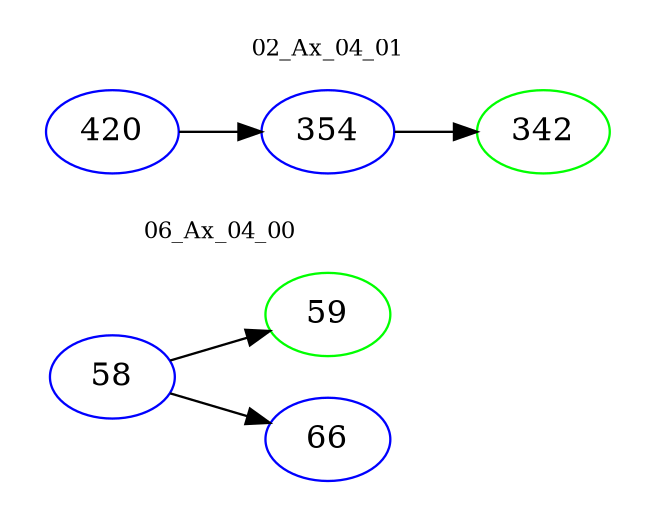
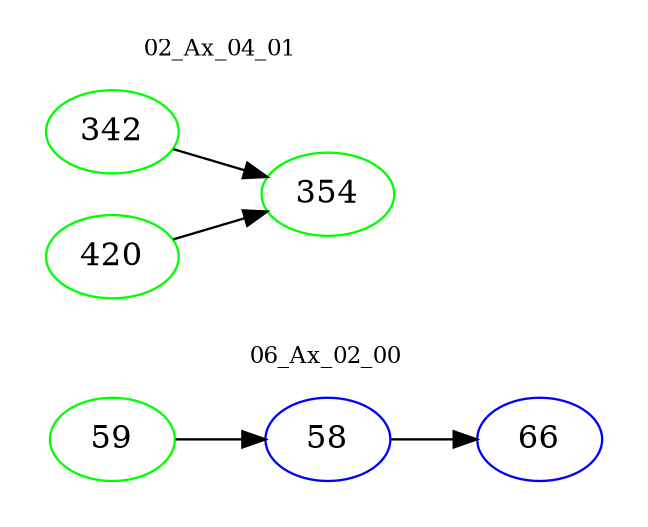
node "420": color blue -> green
node "354": color blue -> green
edge "354" -> "342": reversed
cluster "06_Ax_04_00": label "06_Ax_04_00" -> "06_Ax_02_00"
edge "58" -> "59": reversed
